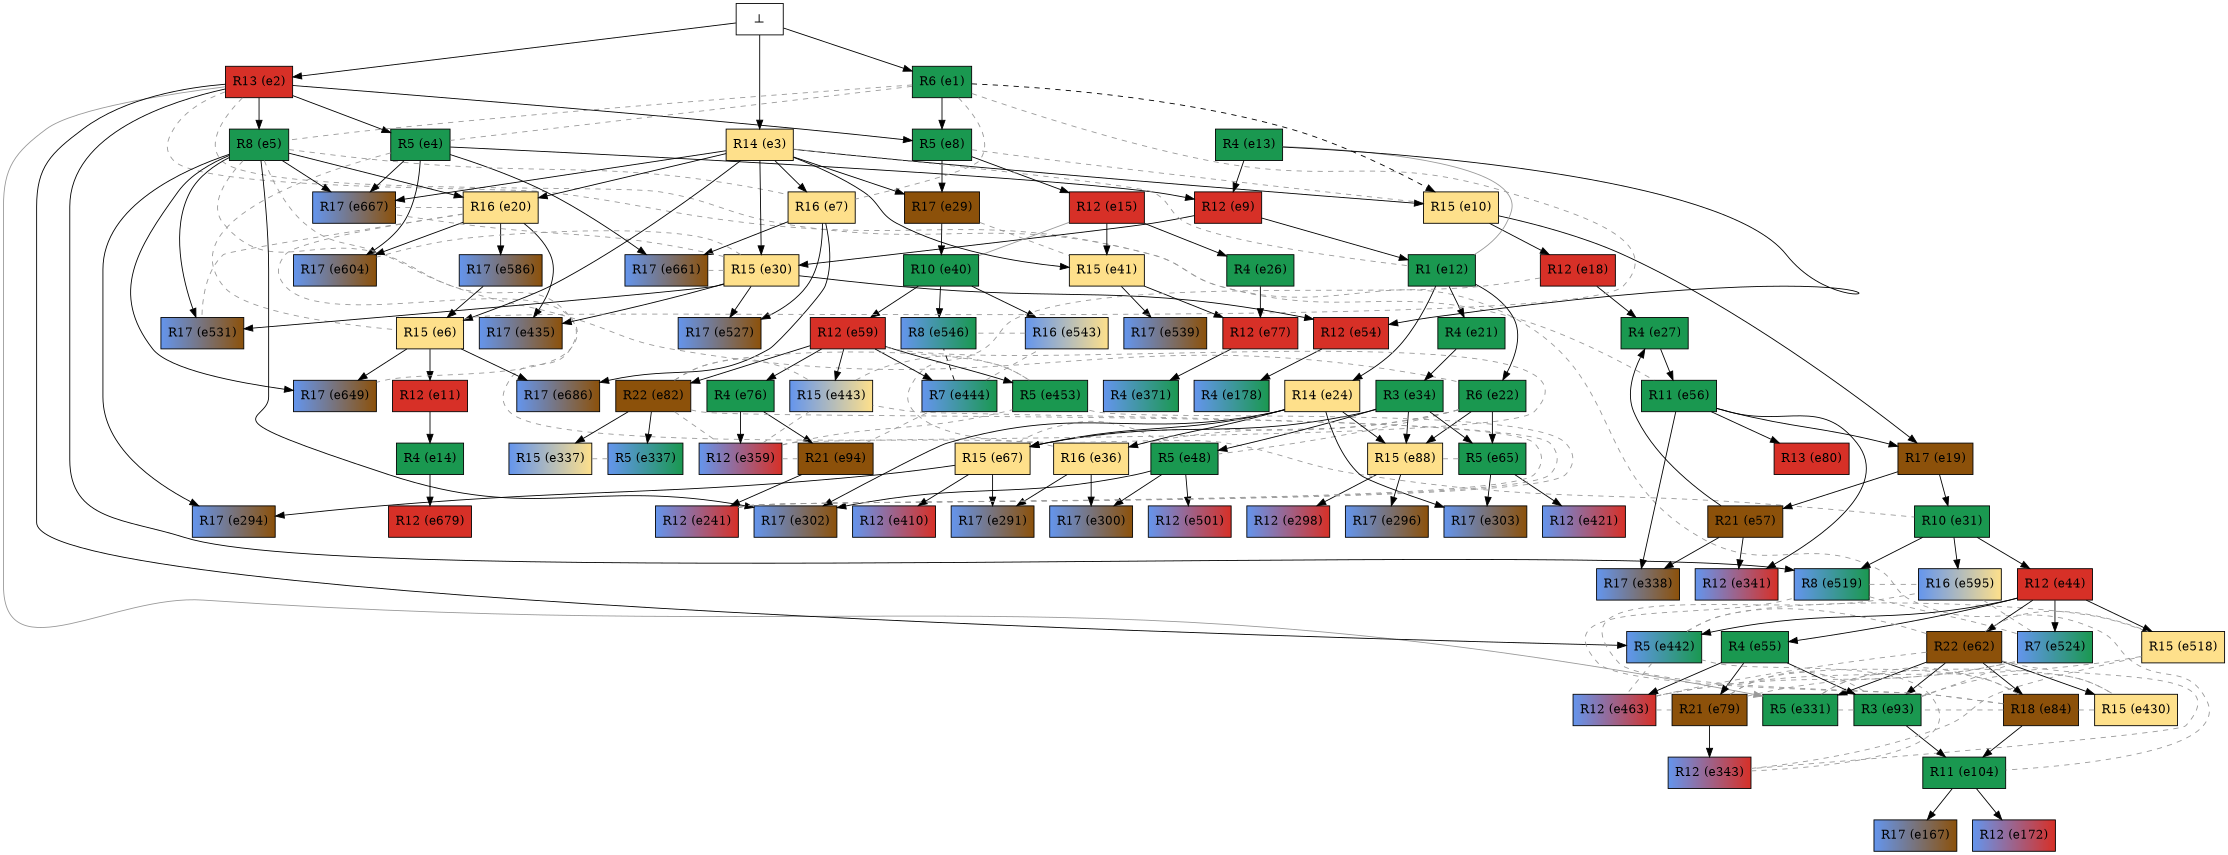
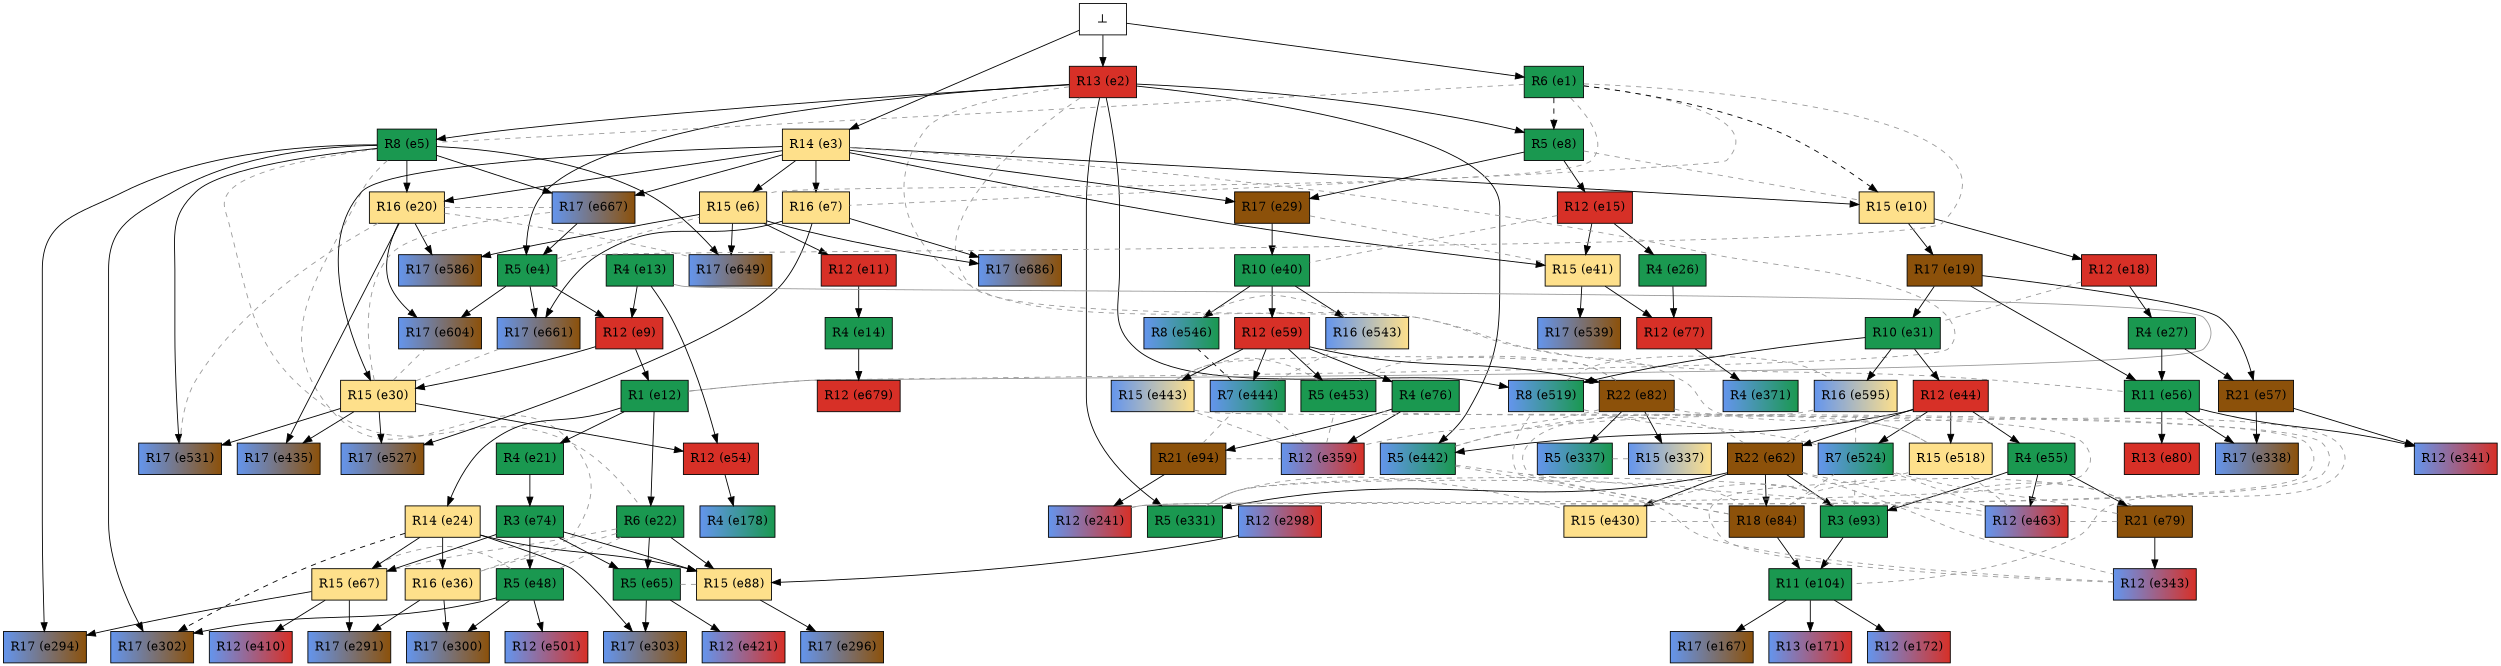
edge "R6 (e1)" -> "R5 (e8)": style solid -> dashed
edge "R8 (e5)" -- "R16 (e7)": removed
edge "R5 (e4)" -> "R17 (e667)": reversed
edge "R12 (e15)" -- "R10 (e40)": style solid -> dashed
edge "R17 (e586)" -> "R15 (e6)": reversed
node "R3 (e34)": label "R3 (e34)" -> "R3 (e74)"
edge "R12 (e59)" -- "R12 (e359)": now "R7 (e444)" -- "R12 (e359)"
edge "R14 (e24)" -> "R17 (e302)": style solid -> dashed
edge "R11 (e56)" -> "R17 (e19)": reversed
edge "R21 (e57)" -> "R4 (e27)": reversed
edge "R15 (e88)" -> "R12 (e298)": reversed
edge "R13 (e2)" -> "R5 (e331)": color gray60 -> black
node "R13 (e171)": added
edge "R3 (e93)" -- "R18 (e84)": now "R7 (e524)" -- "R18 (e84)"
